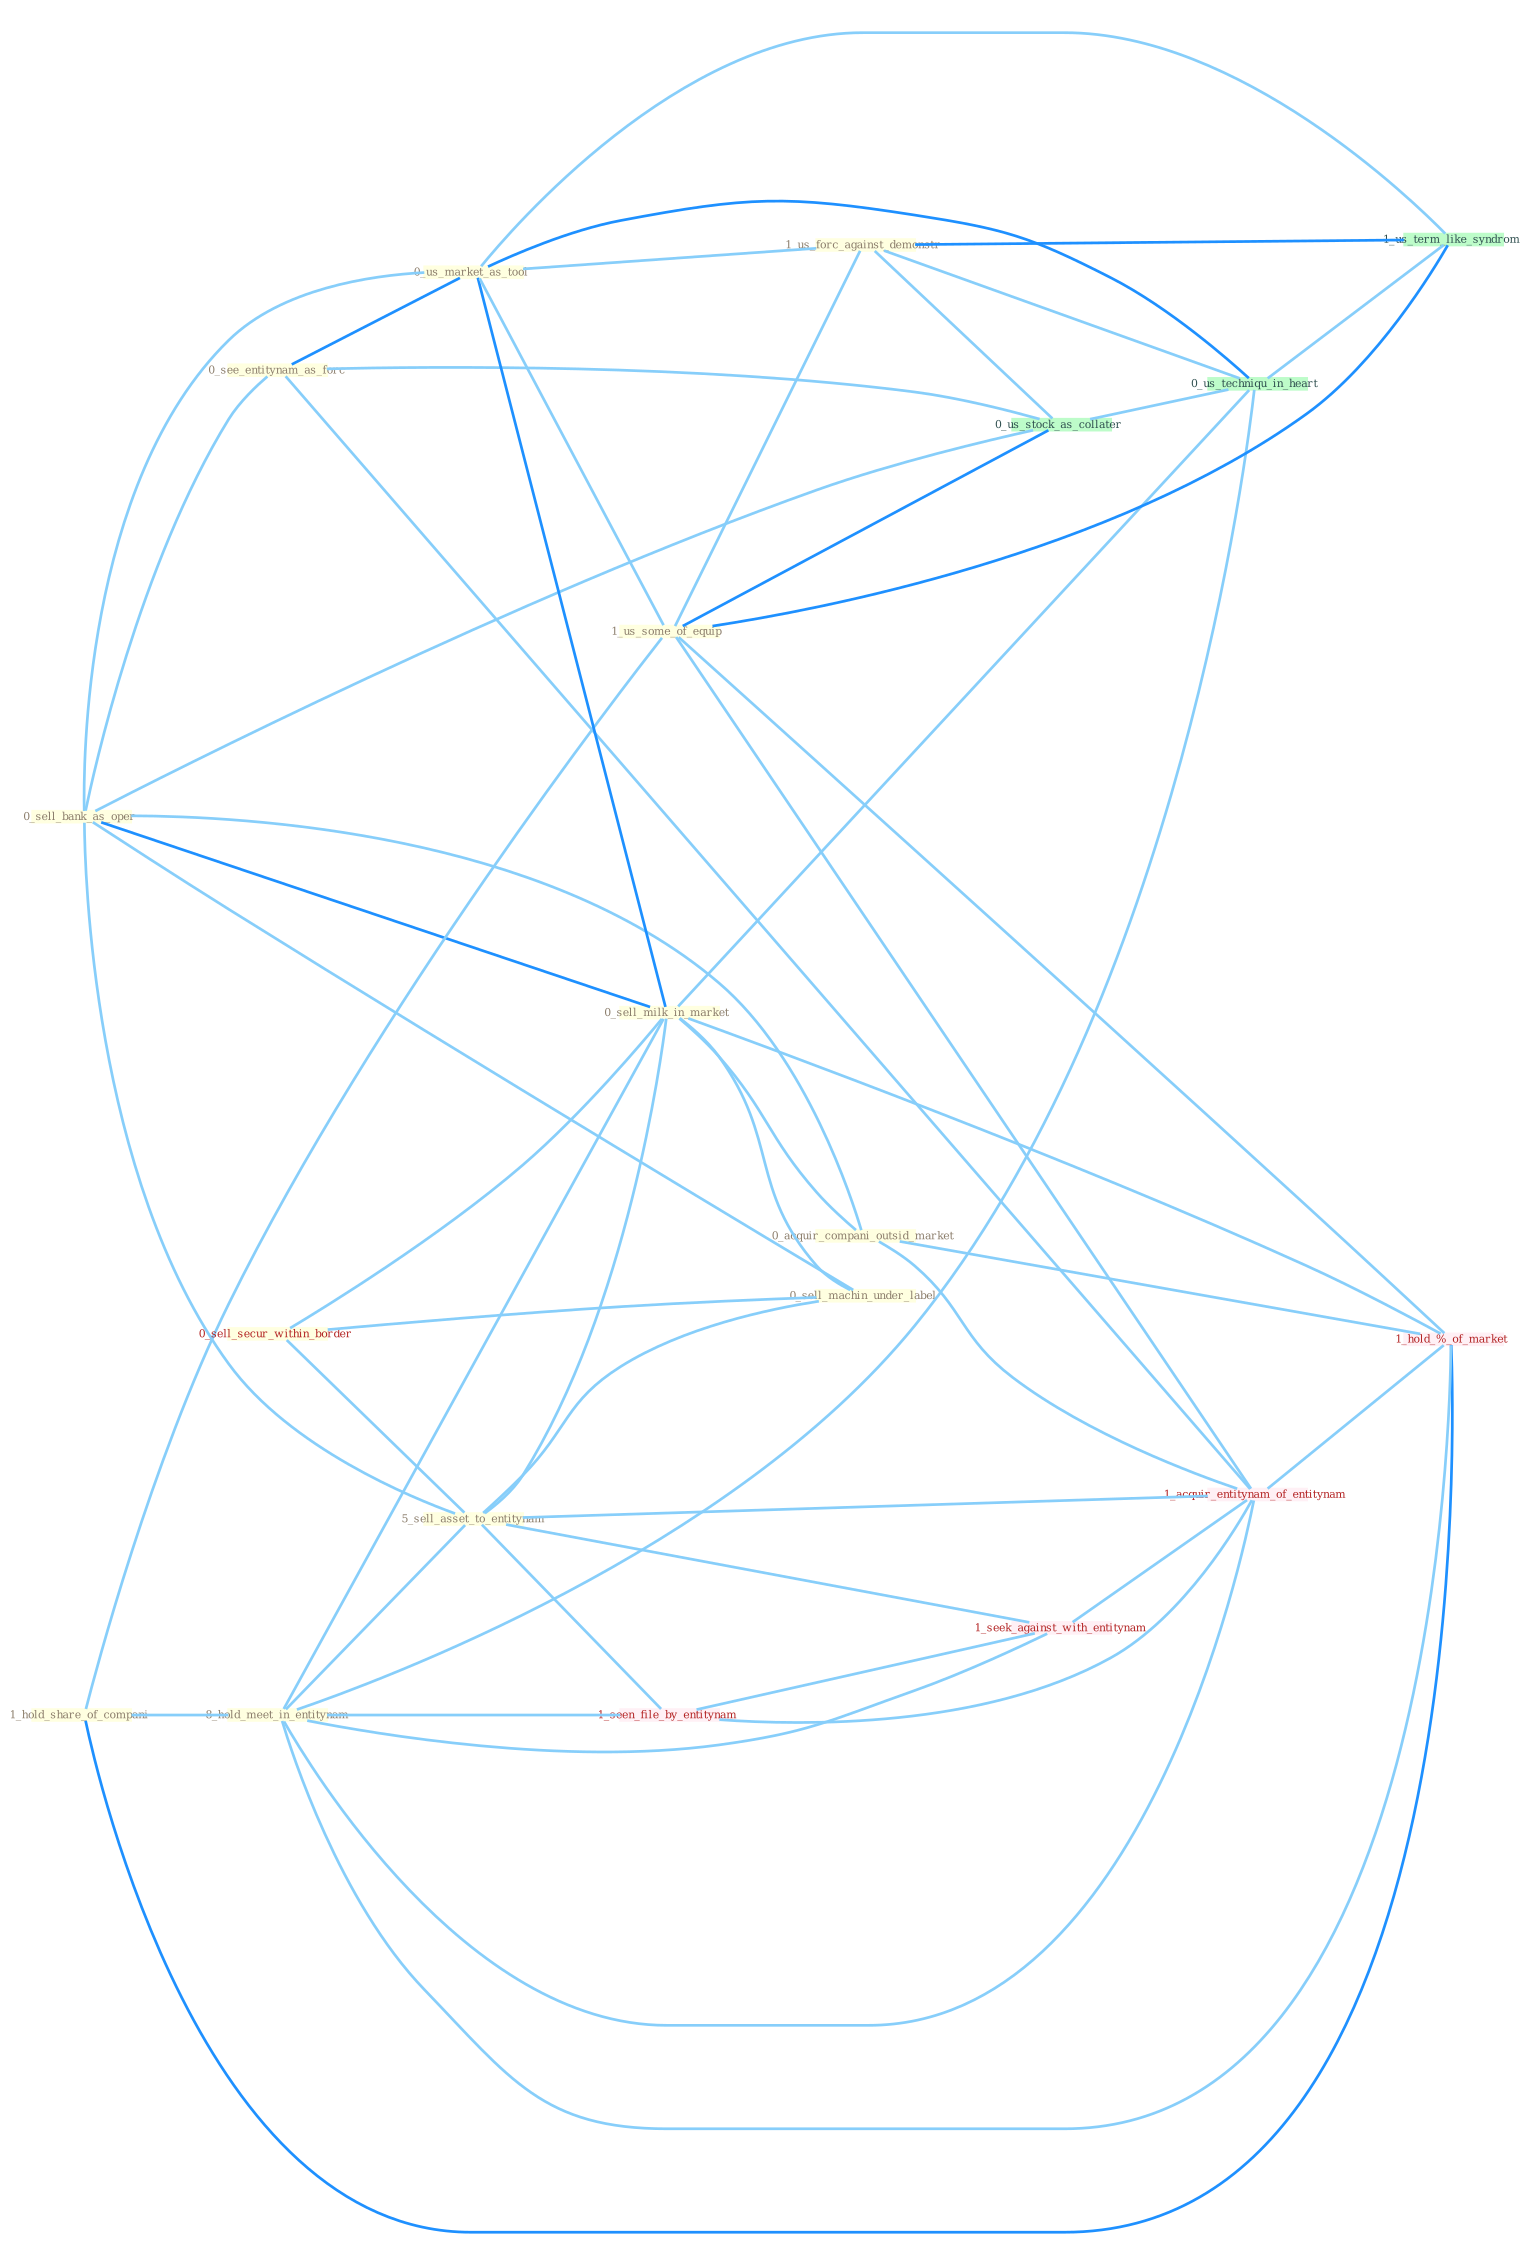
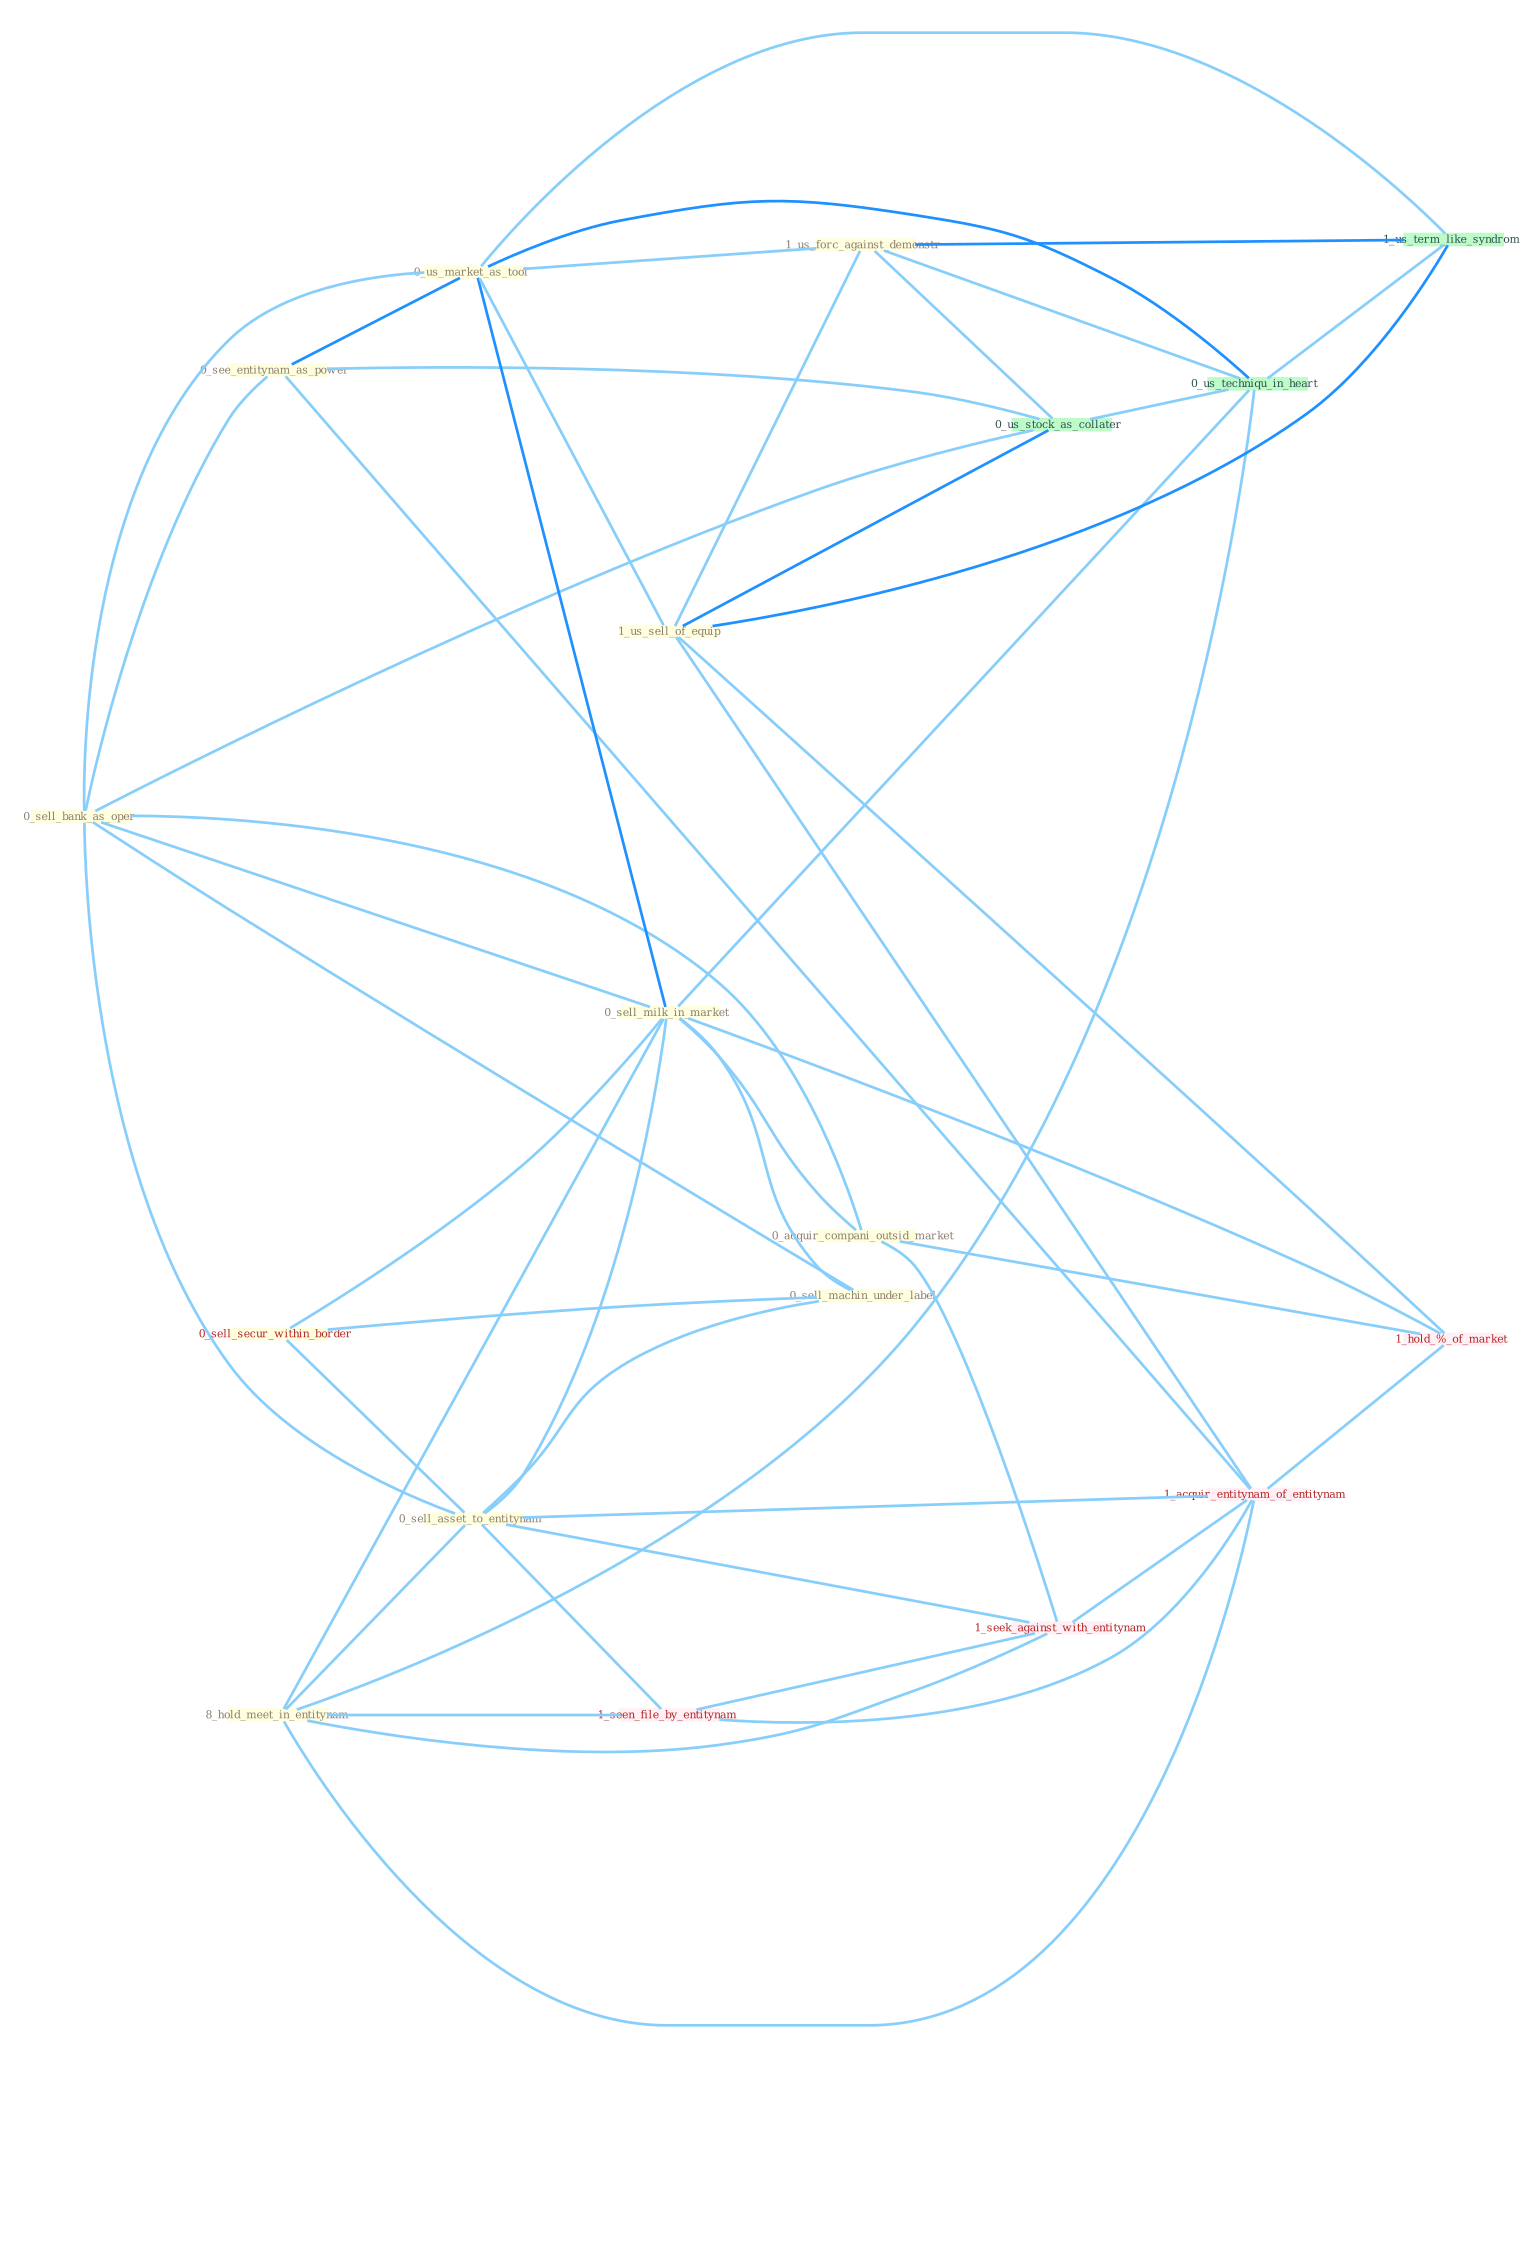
node "0_see_entitynam_as_forc": label "0_see_entitynam_as_forc" -> "0_see_entitynam_as_power"
node "1_us_some_of_equip": label "1_us_some_of_equip" -> "1_us_sell_of_equip"
edge "0_sell_bank_as_oper" -- "0_sell_milk_in_market": color #1e90ff -> #87cefa
edge "0_acquir_compani_outsid_market" -- "1_acquir_entitynam_of_entitynam": now "0_acquir_compani_outsid_market" -- "1_seek_against_with_entitynam"
node "5_sell_asset_to_entitynam": label "5_sell_asset_to_entitynam" -> "0_sell_asset_to_entitynam"
node "1_hold_share_of_compani": removed
edge "1_hold_%_of_market" -- "8_hold_meet_in_entitynam": removed
